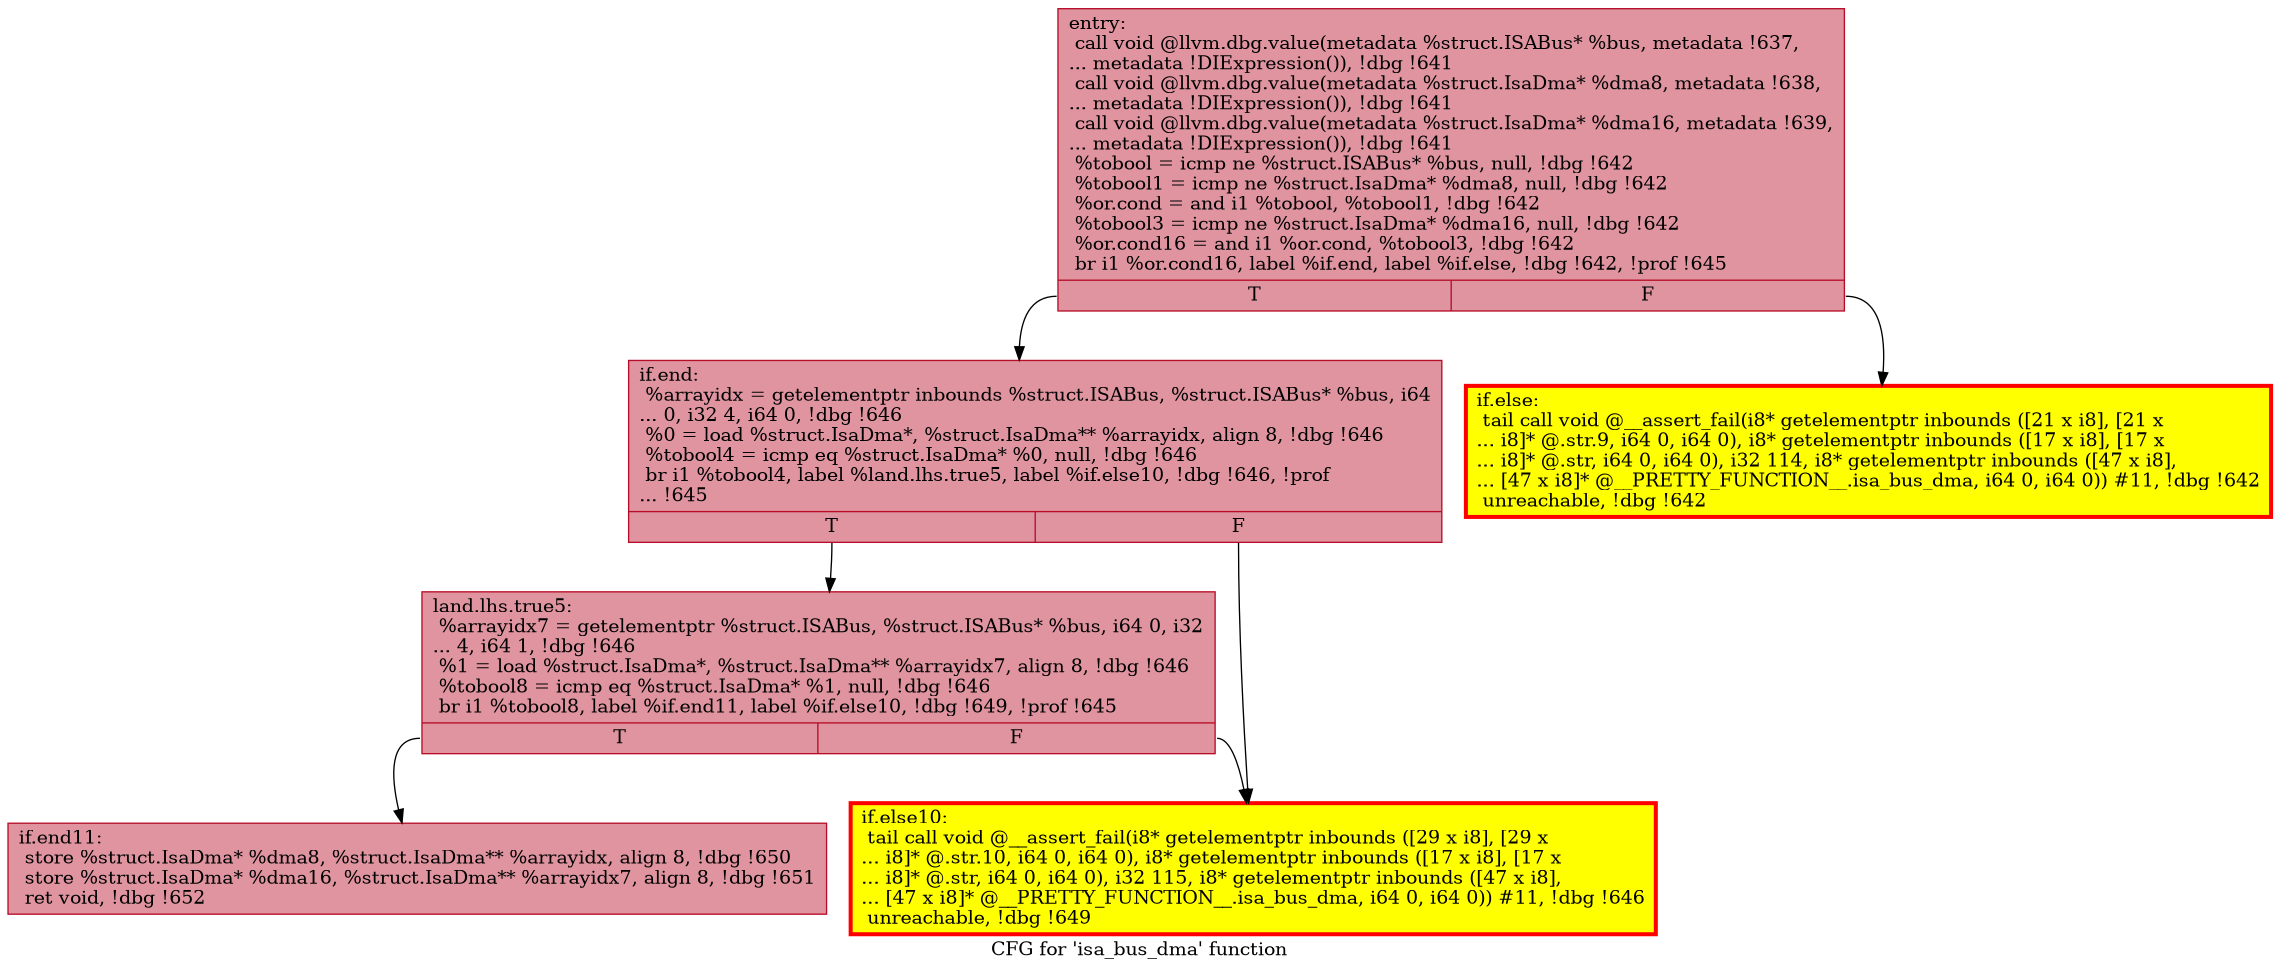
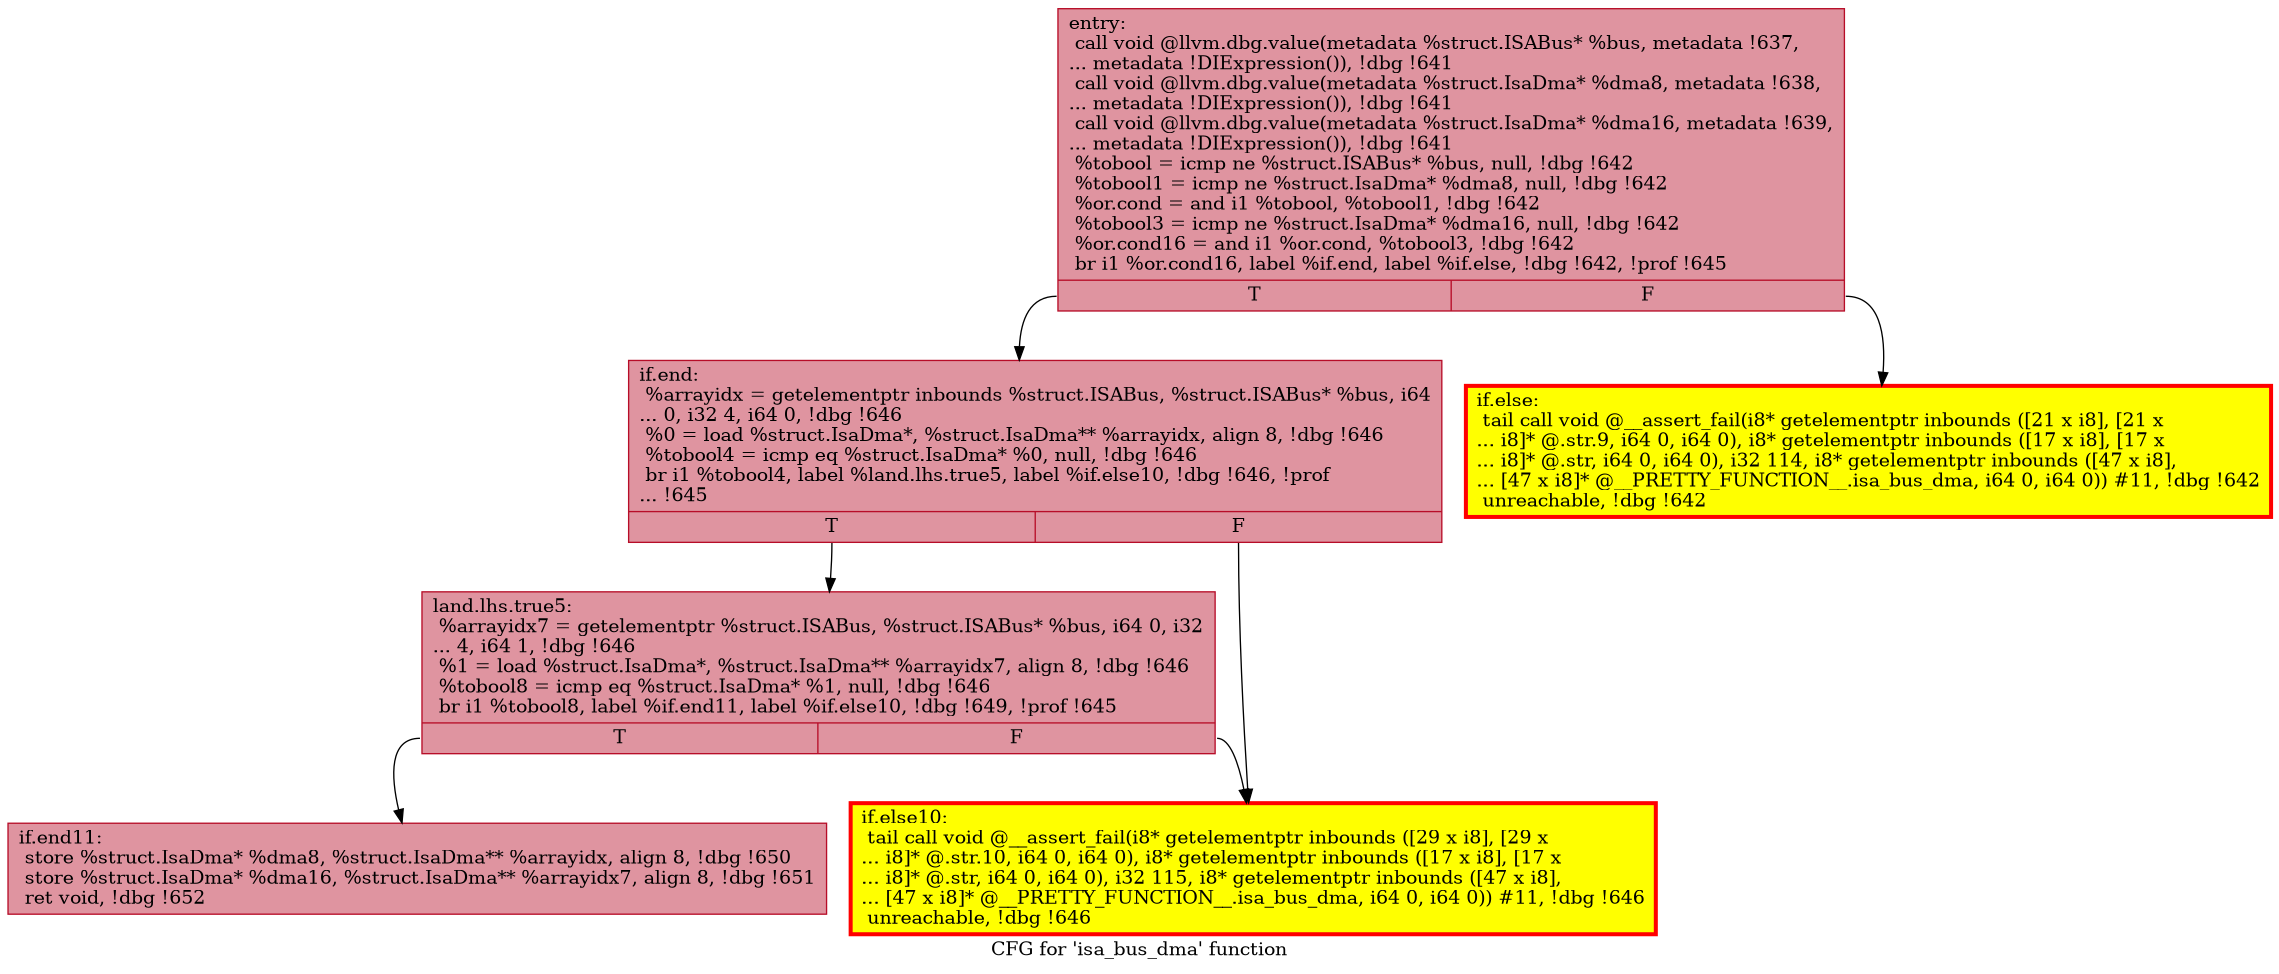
node "if.else10:": text "unreachable, !dbg !649" -> "unreachable, !dbg !646"
